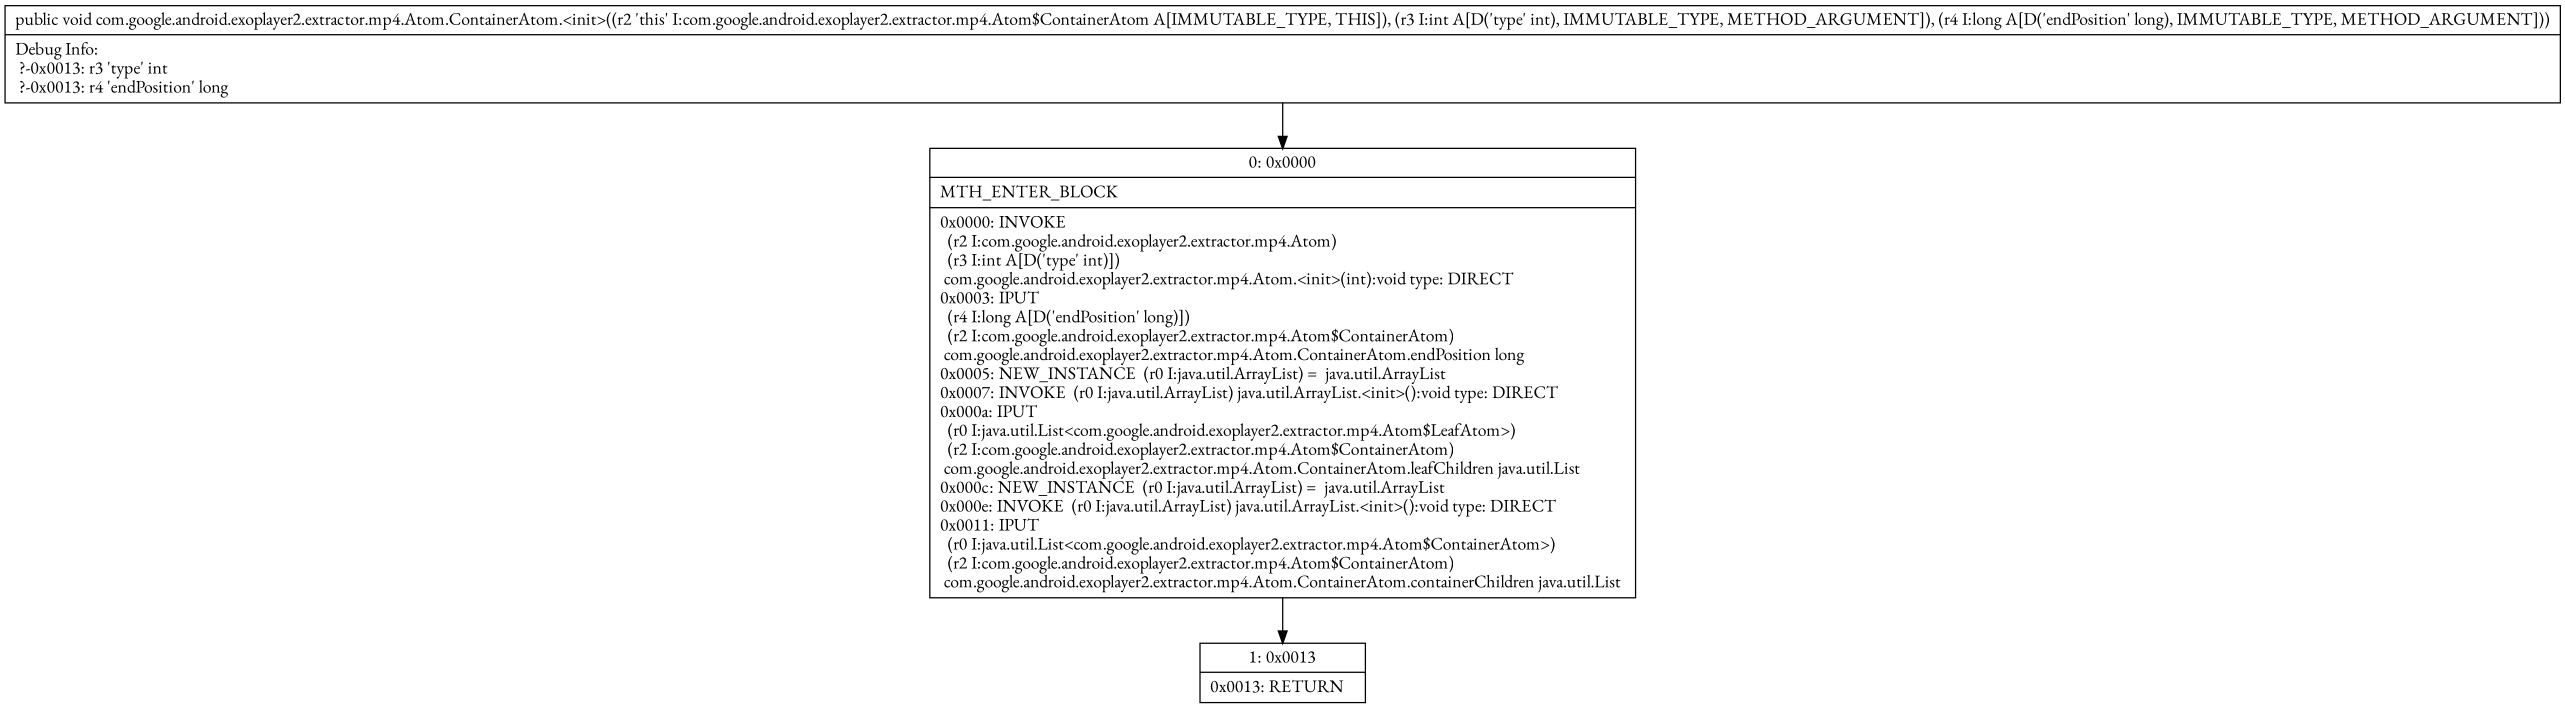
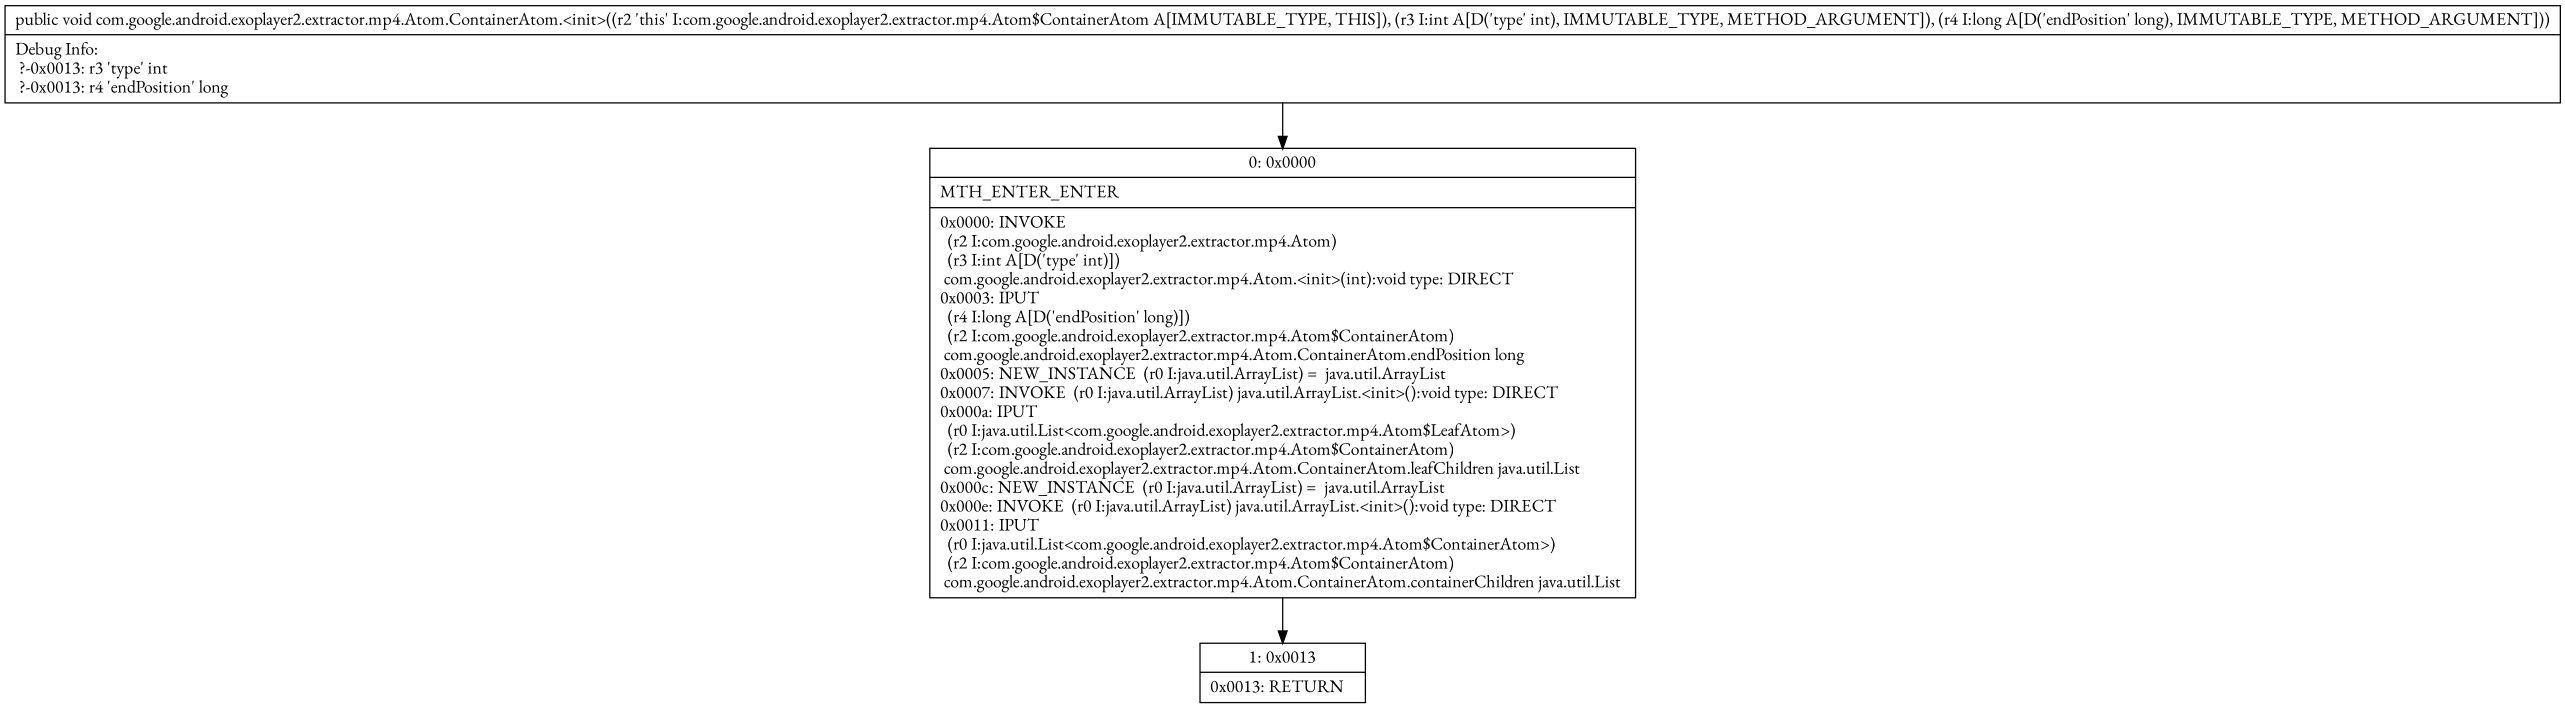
node "0: 0x0000": text "MTH_ENTER_BLOCK" -> "MTH_ENTER_ENTER"
